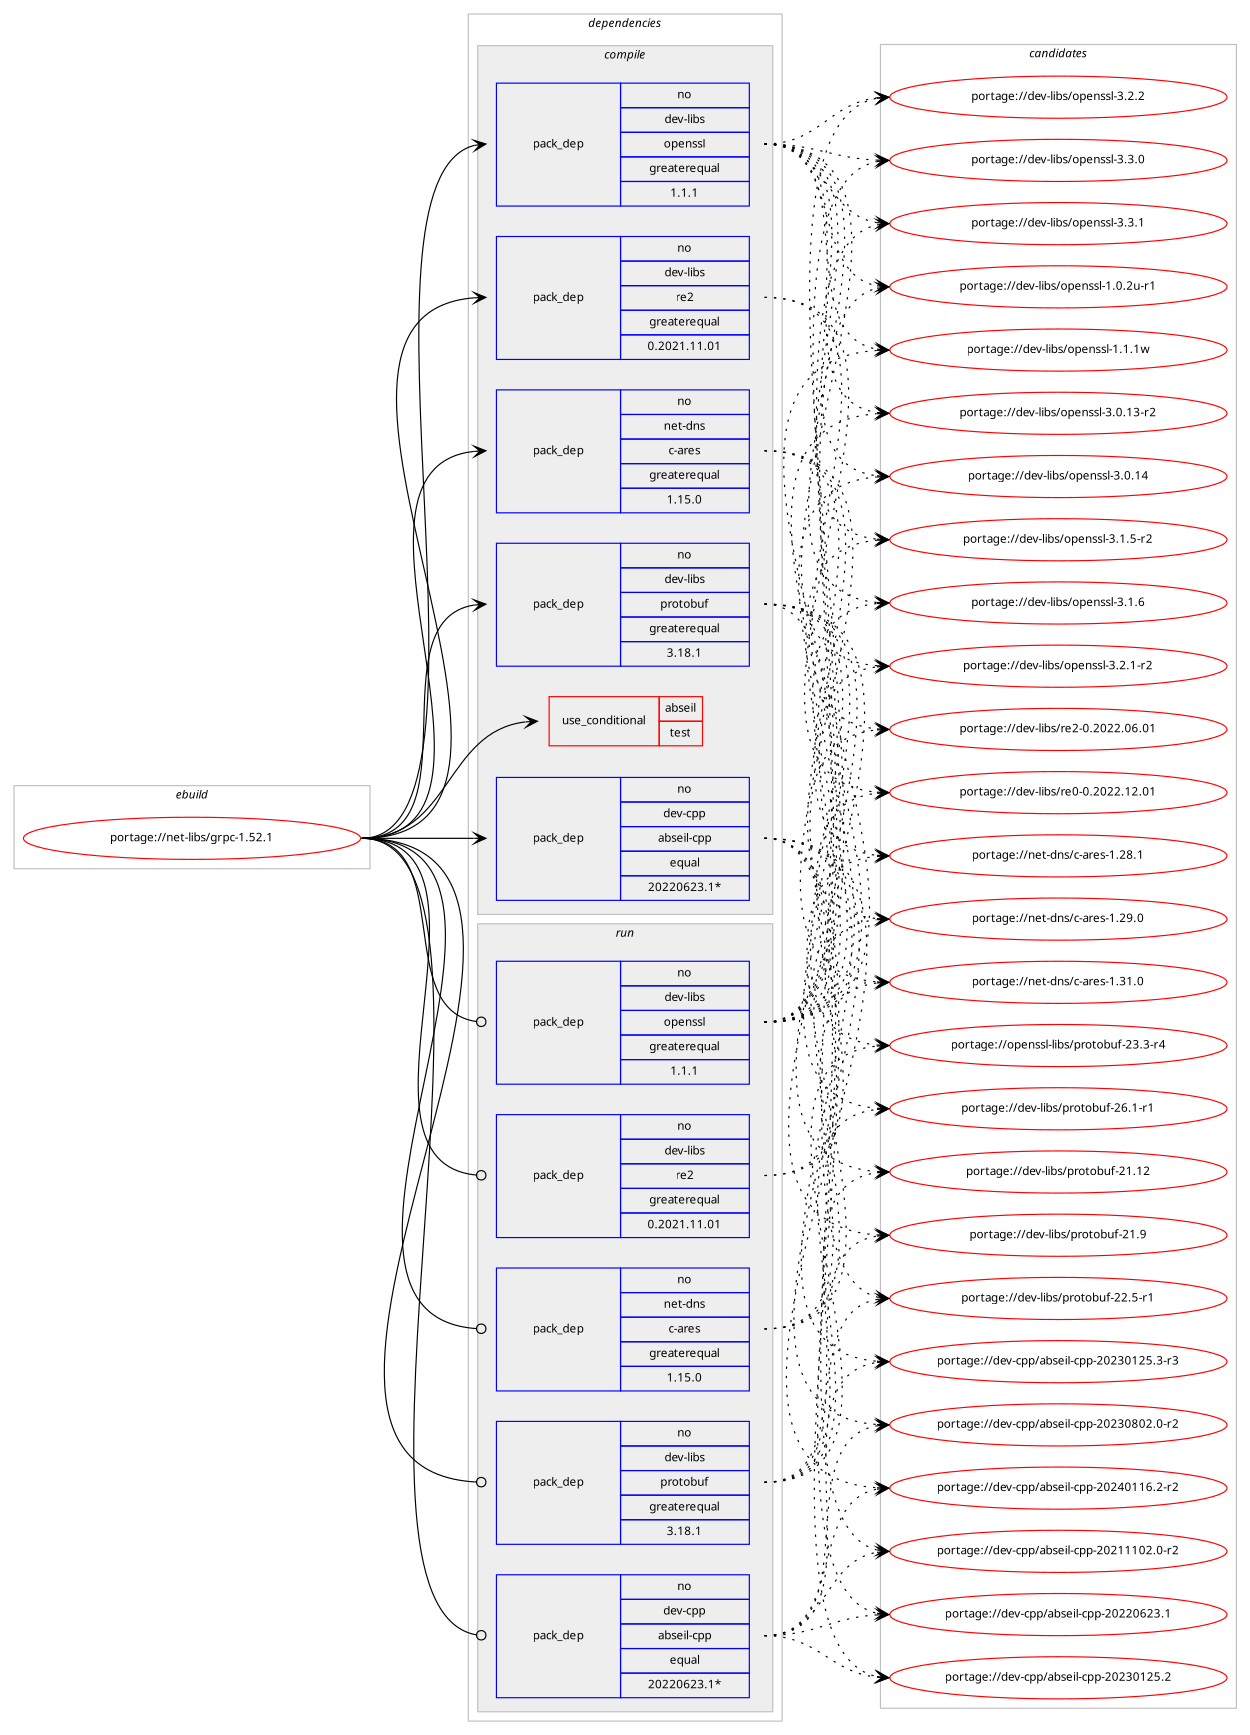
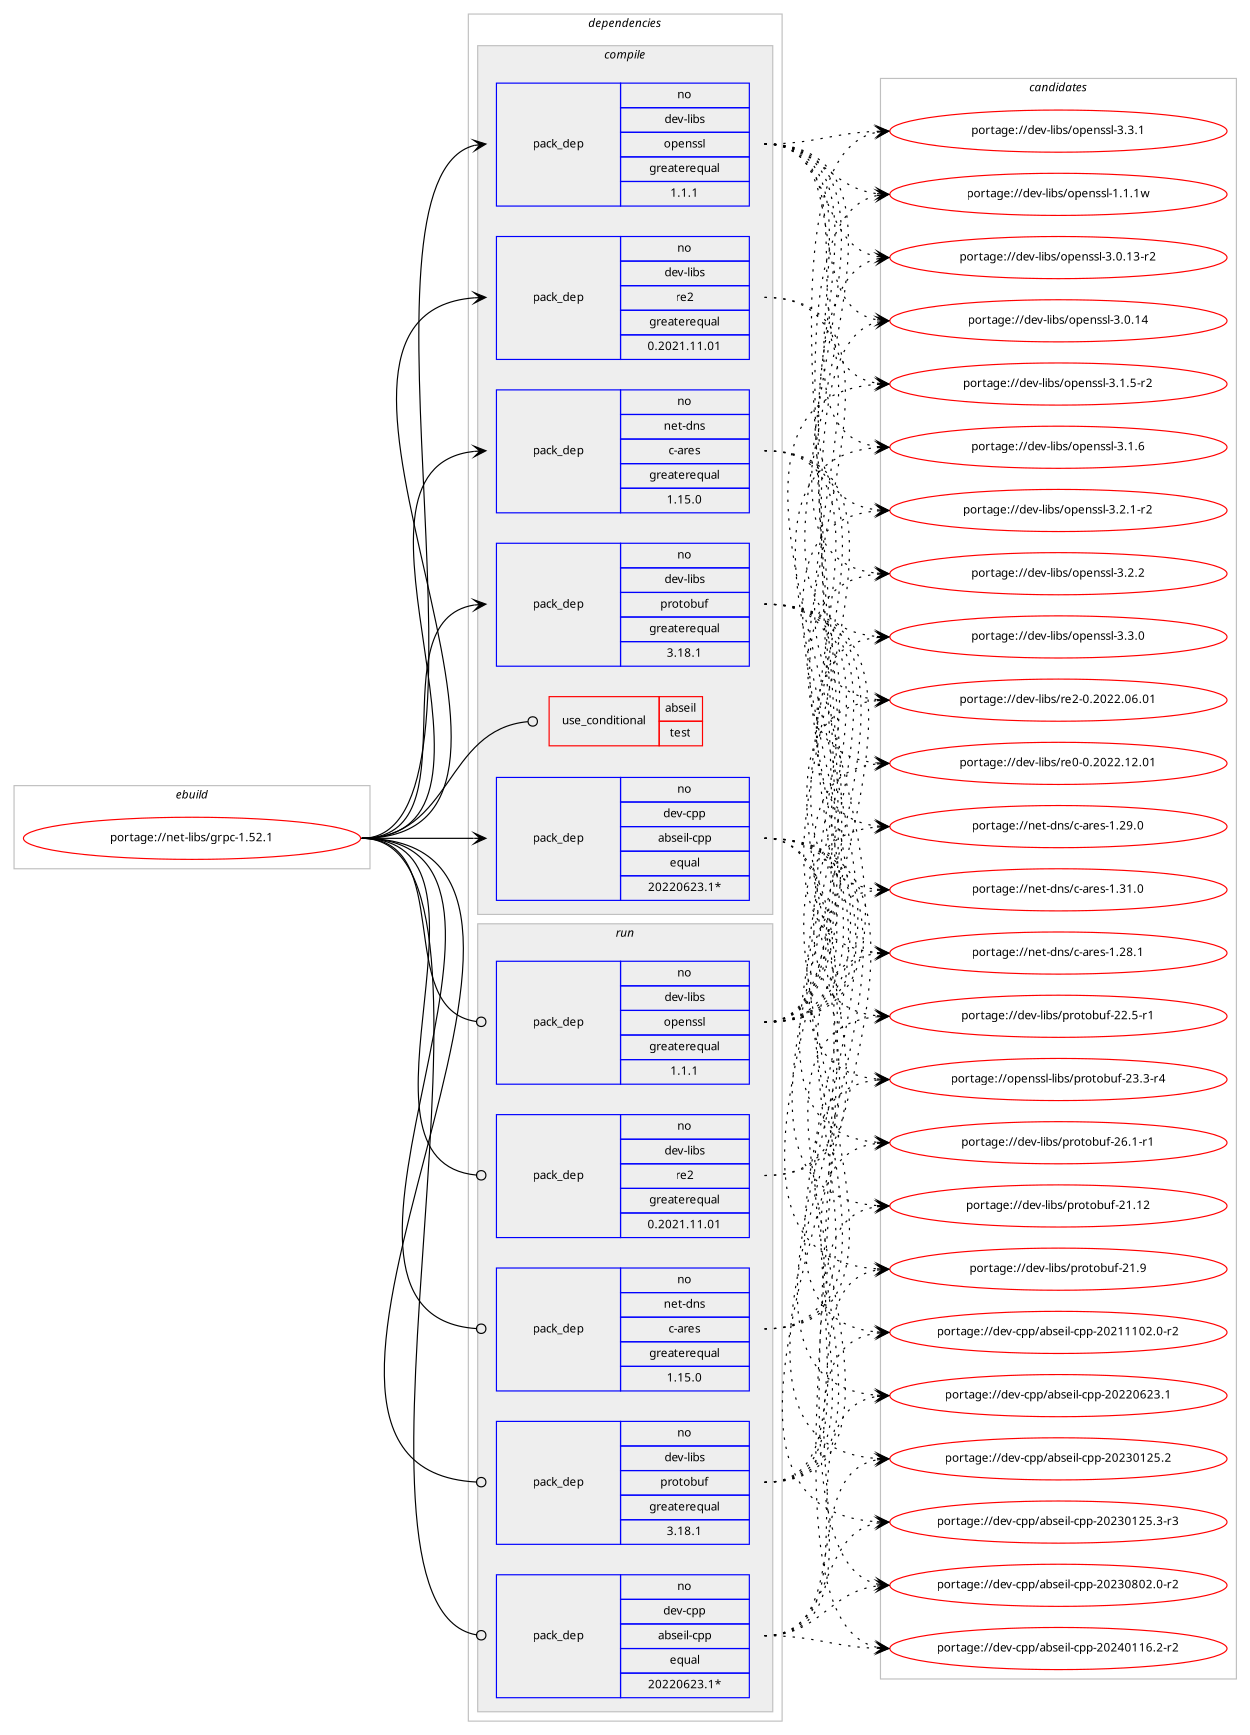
node "portage://dev-libs/openssl-1.0.2u-r1": removed
edge "portage://net-libs/grpc-1.52.1" -> "use_conditional": arrowhead vee -> odot
